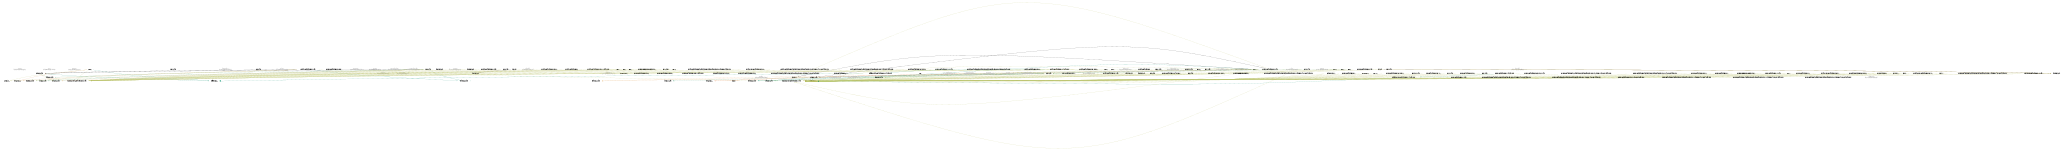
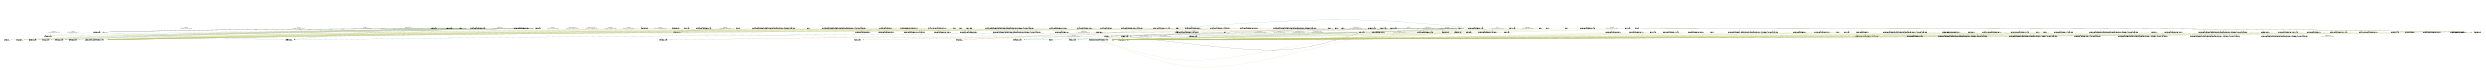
node "GNU Lesser General Public License Version 2.1 or later": added
